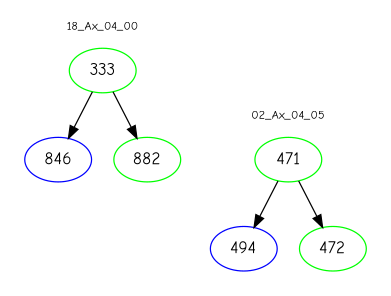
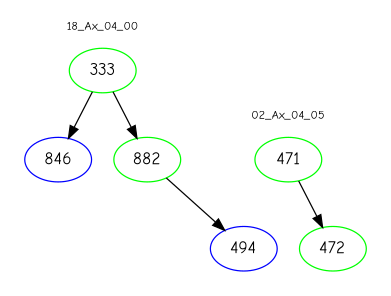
edge "471" -> "494": now "882" -> "494"
